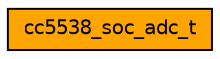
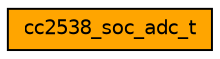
node "cc5538_soc_adc_t": label "cc5538_soc_adc_t" -> "cc2538_soc_adc_t"
